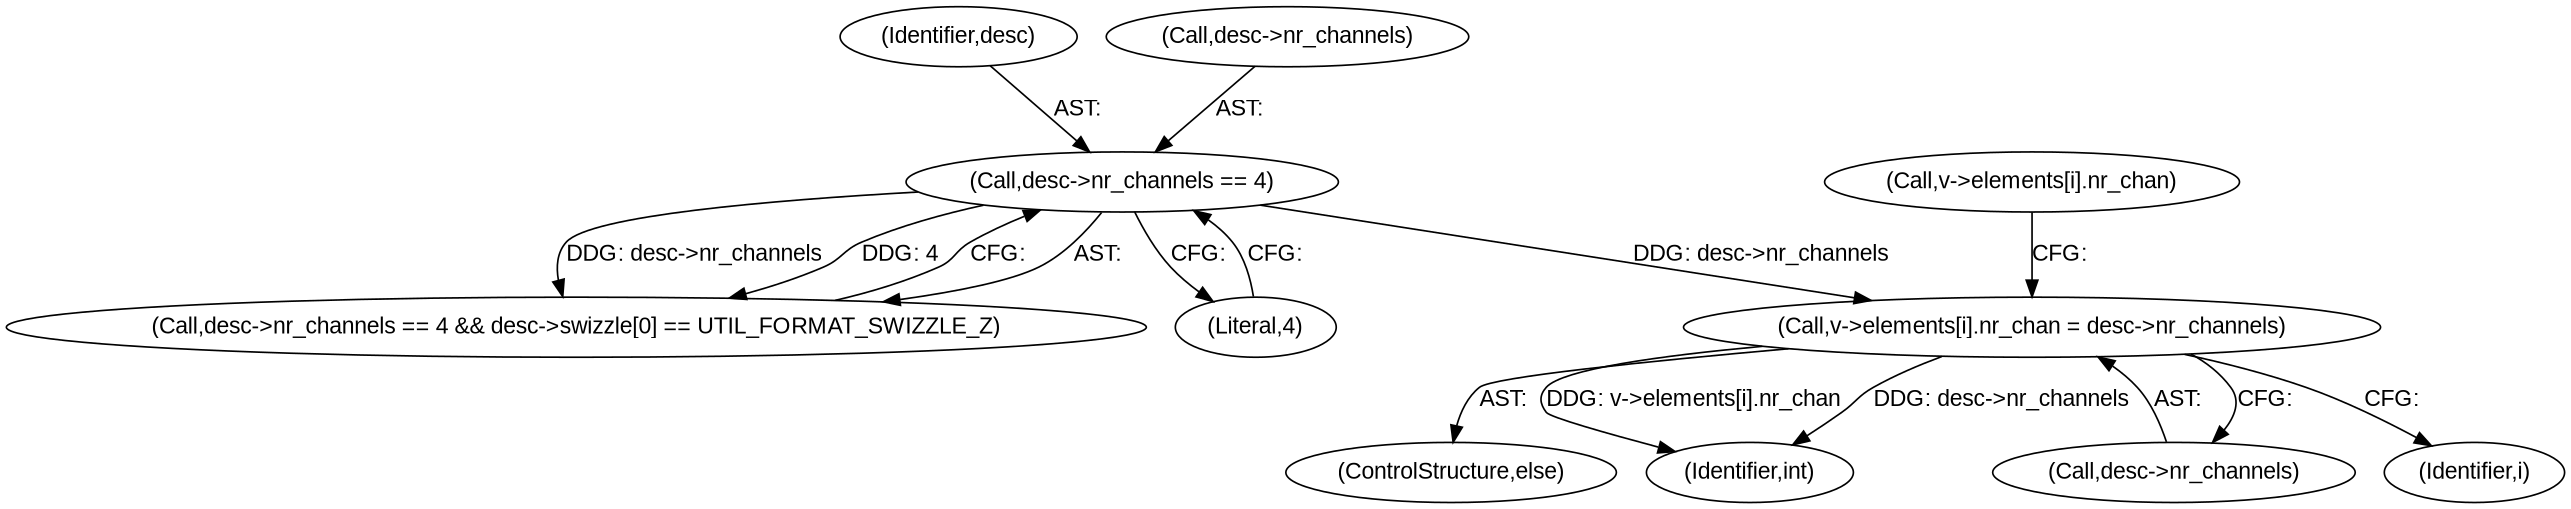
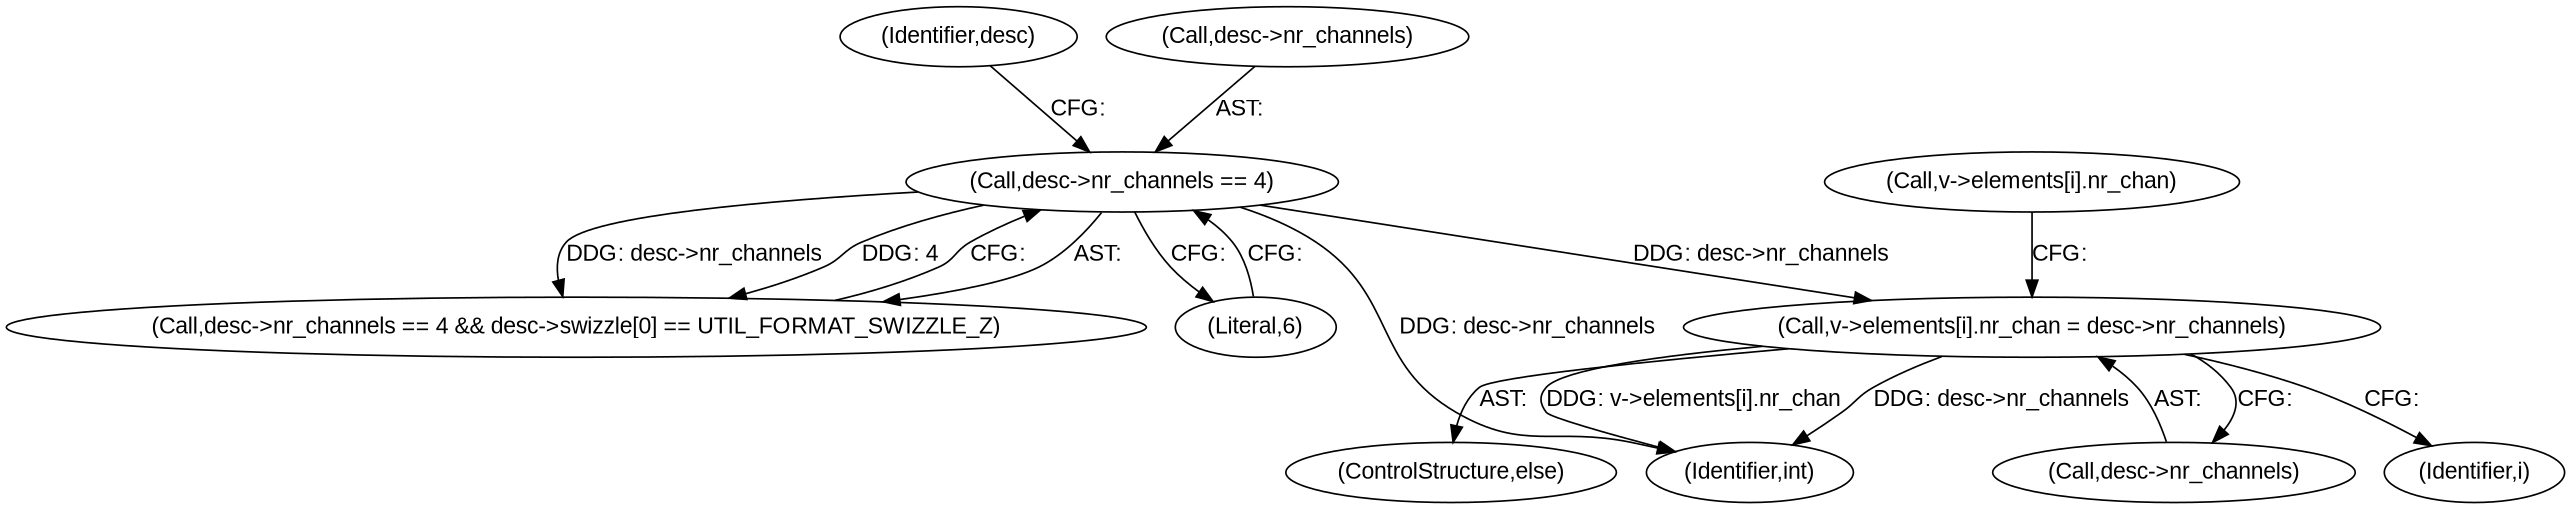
edge "(Identifier,desc)" -> "(Call,desc->nr_channels == 4)": label "AST: " -> "CFG: "
node "(Literal,4)": label "(Literal,4)" -> "(Literal,6)"
edge "(Call,desc->nr_channels == 4)" -> "(Identifier,int)": added, label "DDG: desc->nr_channels"
